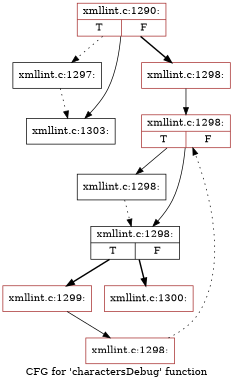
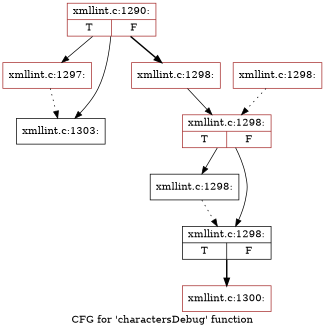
edge "xmllint.c:1290:" -> "xmllint.c:1297:": style dotted -> solid
node "xmllint.c:1297:": color black -> brown
node "xmllint.c:1299:": removed
